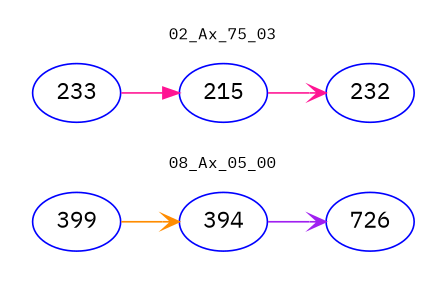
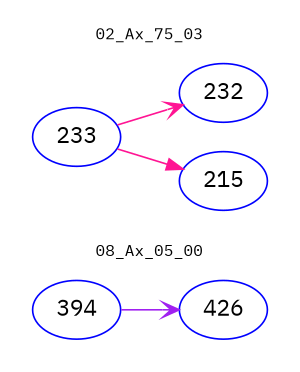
edge "215" -> "232": now "233" -> "232"
node "399": removed
node "726": label "726" -> "426"
